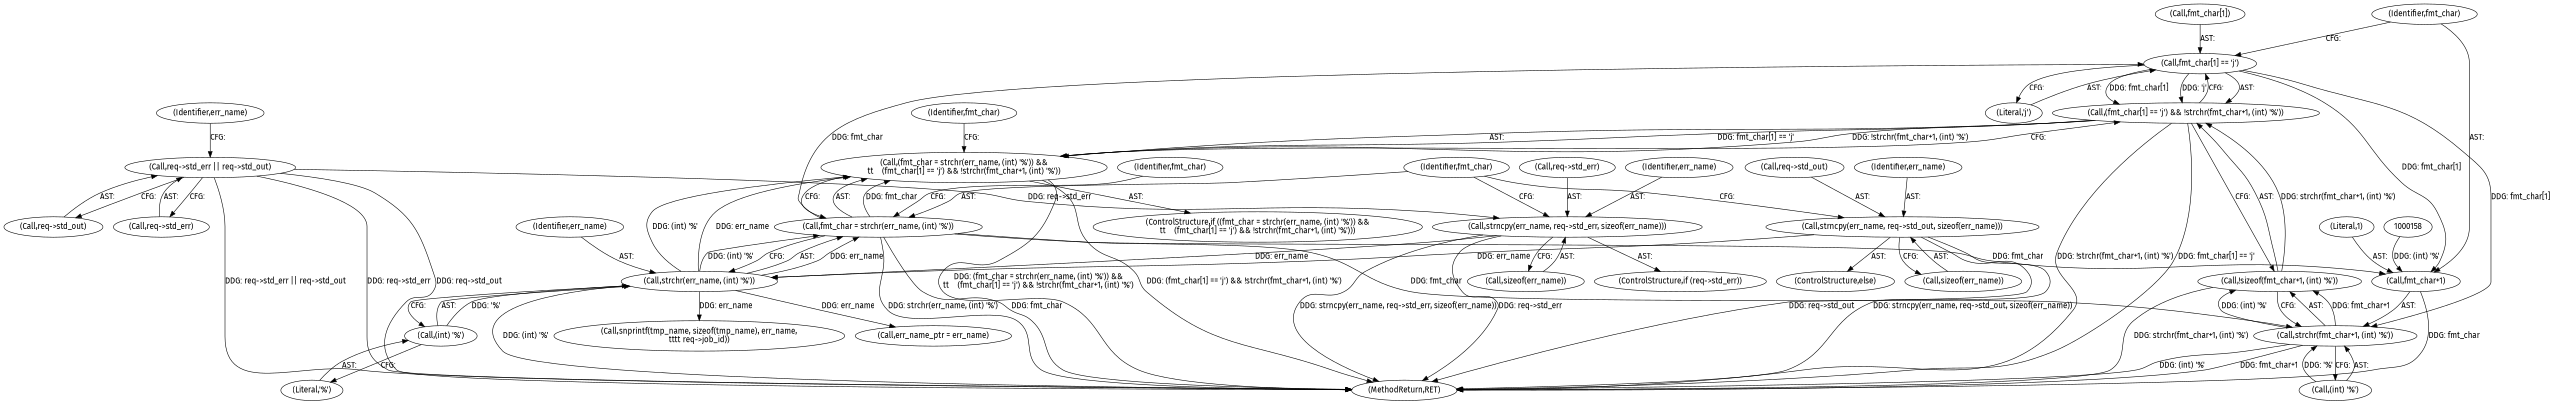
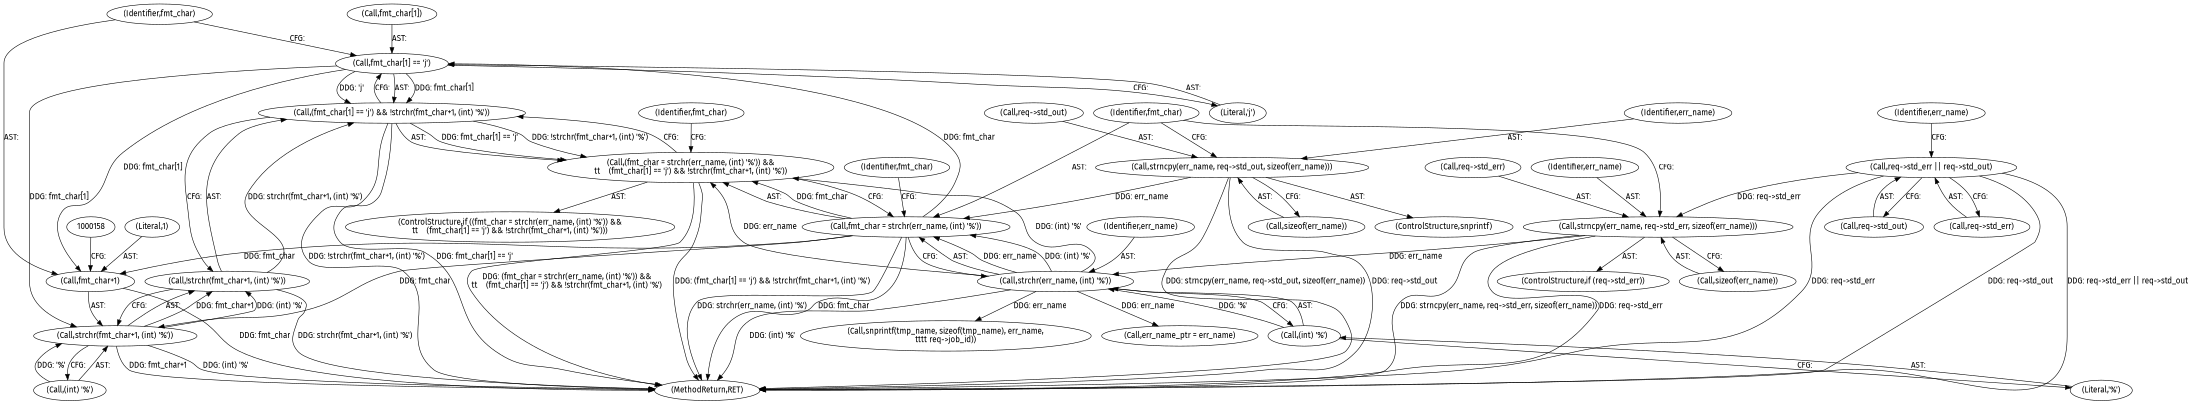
edge "1000158" -> "(Call,fmt_char+1)": label "DDG: (int) '%'" -> "CFG: "
edge "(Call,strncpy(err_name, req->std_out, sizeof(err_name)))" -> "(Call,strchr(err_name, (int) '%'))": now "(Call,strncpy(err_name, req->std_out, sizeof(err_name)))" -> "(Call,fmt_char = strchr(err_name, (int) '%'))"
node "(ControlStructure,else)": label "(ControlStructure,else)" -> "(ControlStructure,snprintf)"
node "(Call,!sizeof(fmt_char+1, (int) '%'))": label "(Call,!sizeof(fmt_char+1, (int) '%'))" -> "(Call,!strchr(fmt_char+1, (int) '%'))"
